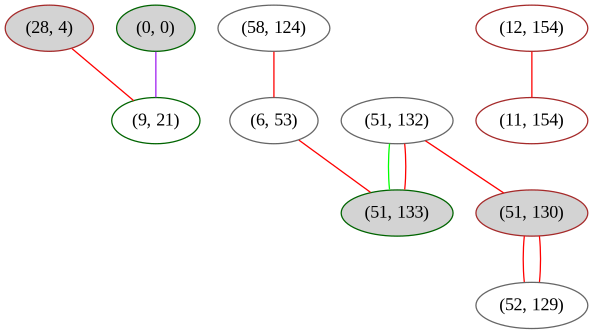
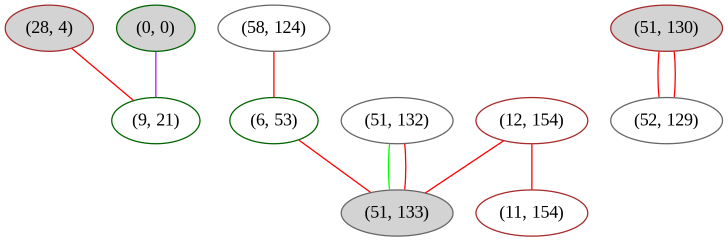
node "(6, 53)": color gray40 -> darkgreen
edge "(12, 154)" -- "(51, 133)": added
edge "(51, 132)" -- "(51, 130)": removed
node "(51, 133)": color darkgreen -> gray40
